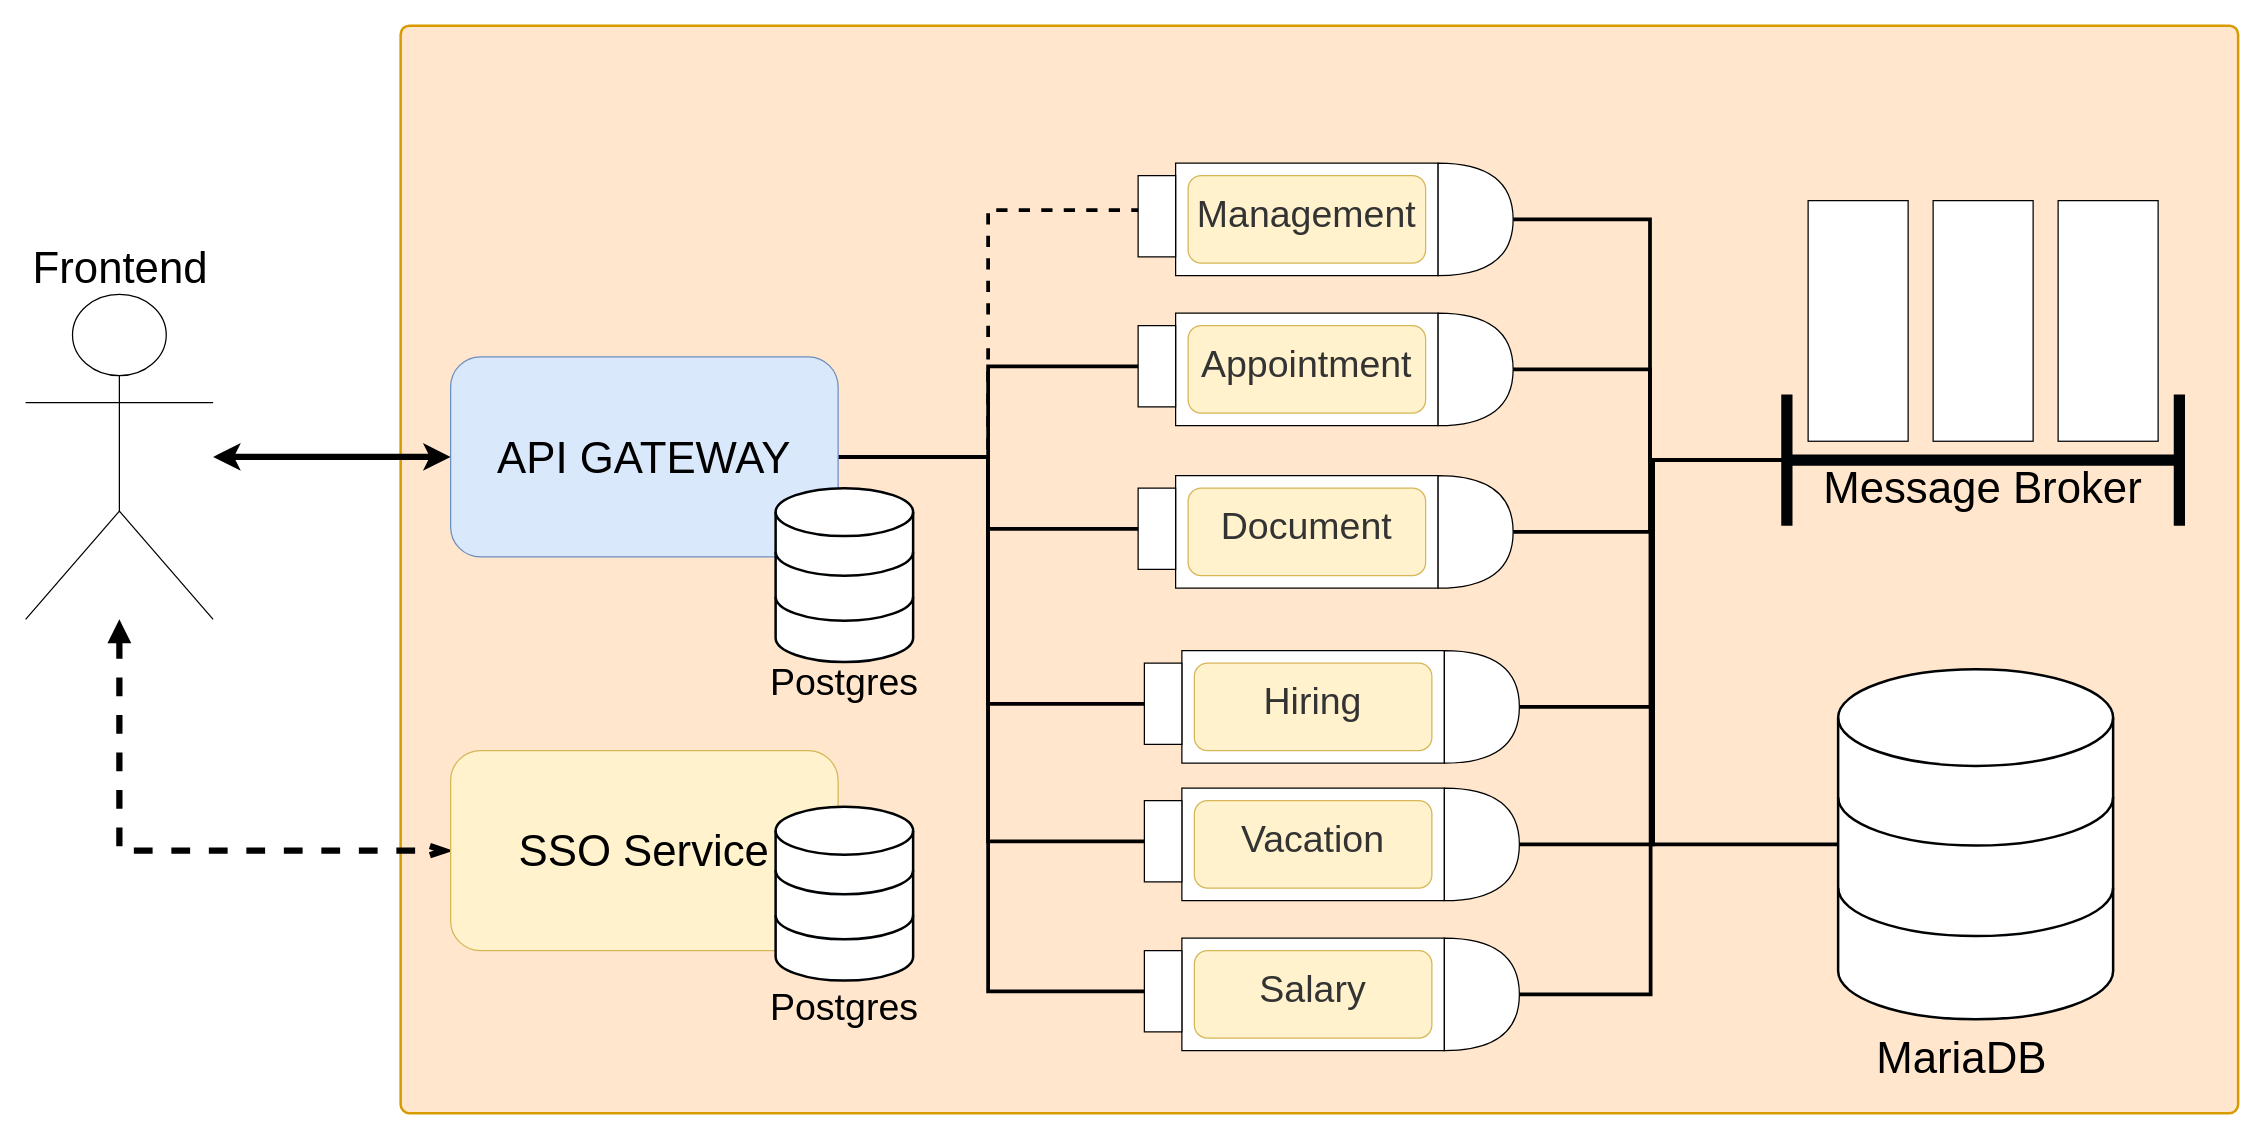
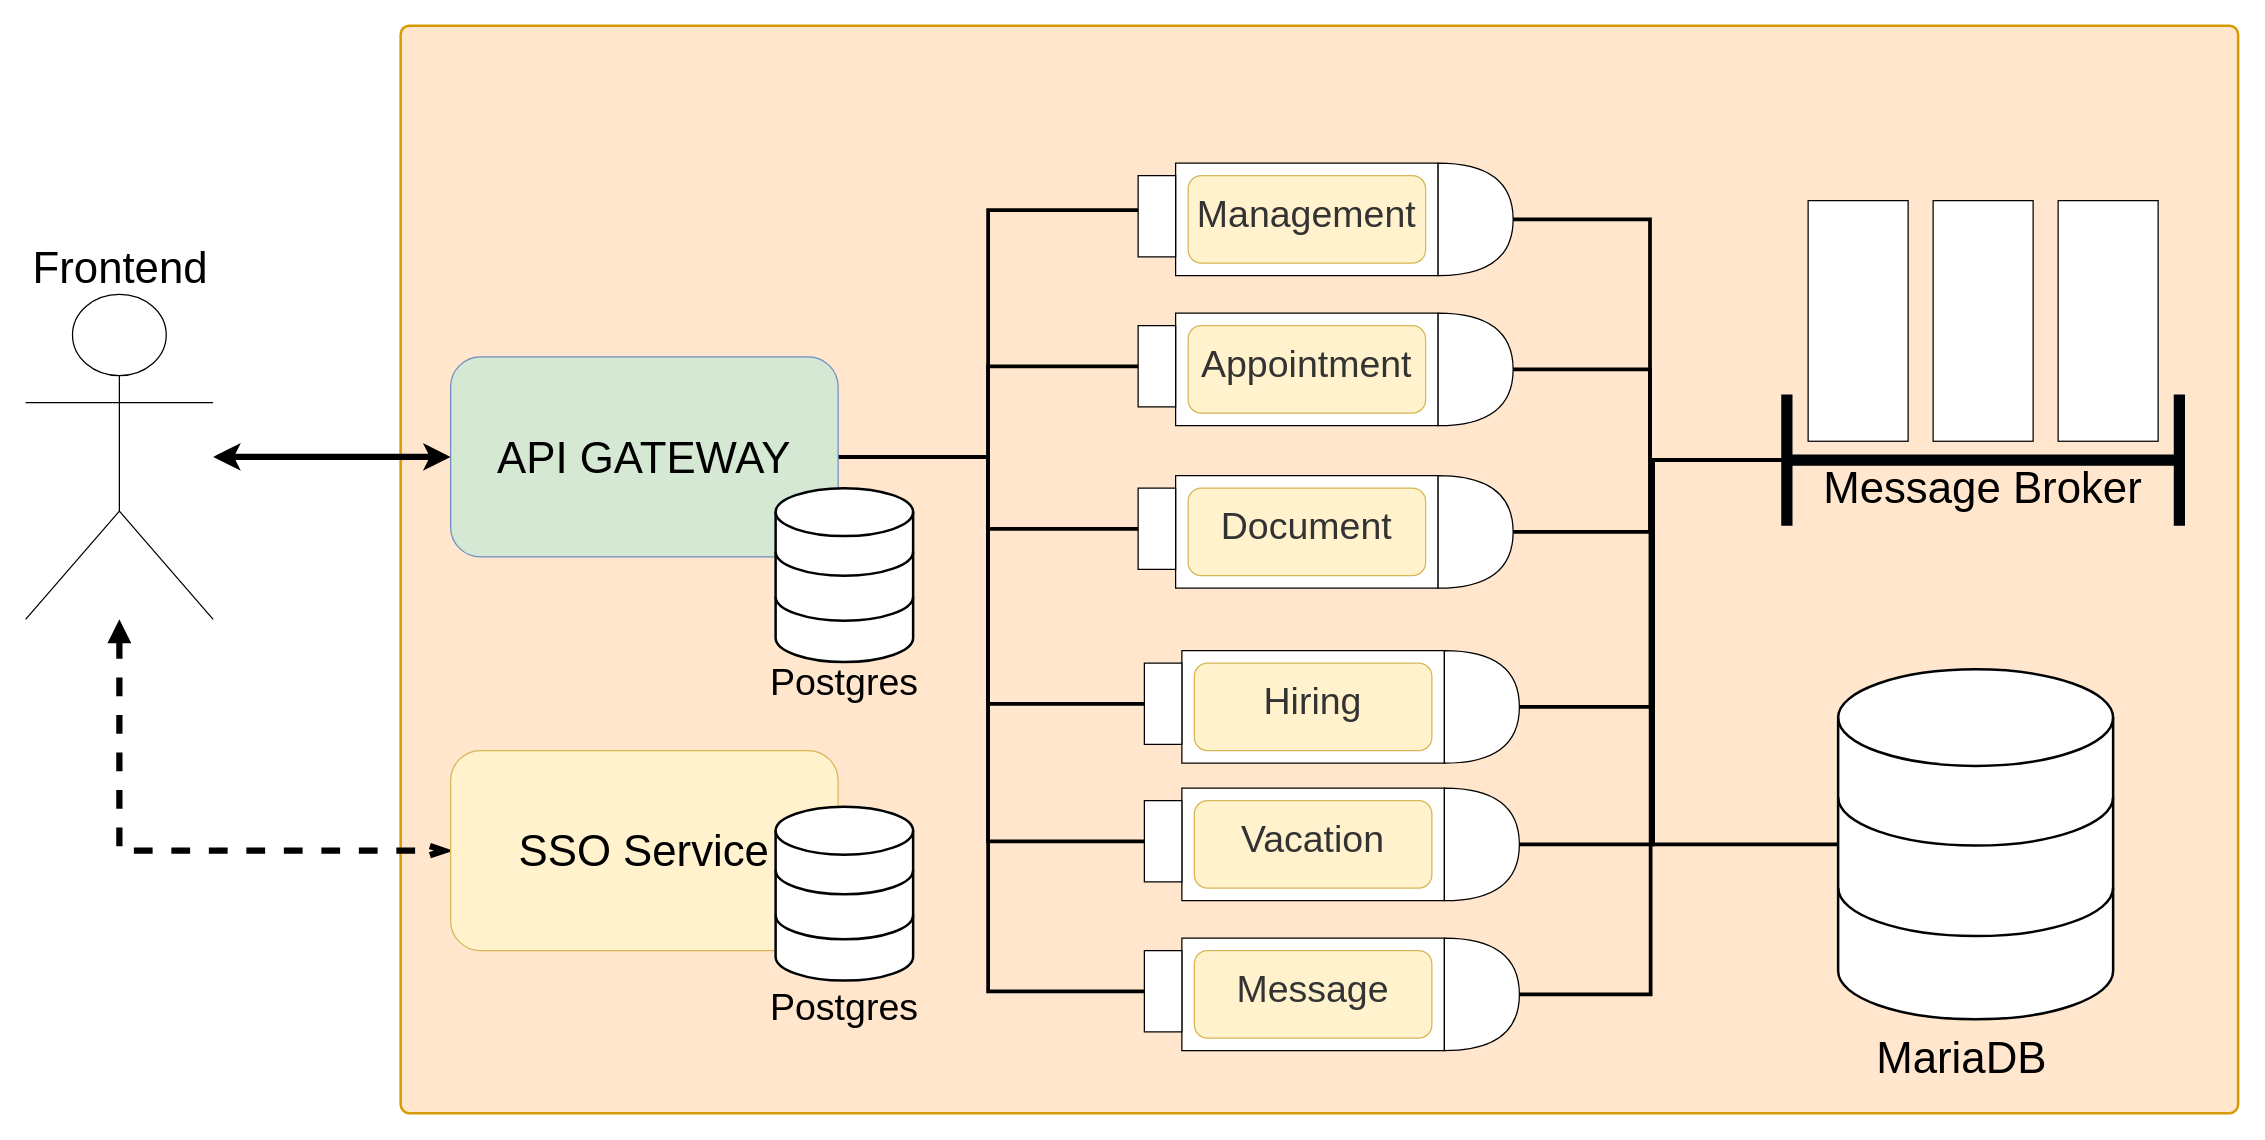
edge "Management" -- "API GATEWAY": style dashed -> solid
node "API GATEWAY": fillcolor #dae8fc -> #d5e8d4
node "Salary": label "Salary" -> "Message"
